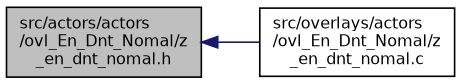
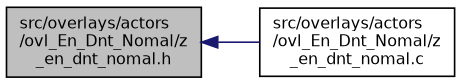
node "src/actors/actors /ovl_En_Dnt_Nomal/z _en_dnt_nomal.h": label "src/actors/actors /ovl_En_Dnt_Nomal/z _en_dnt_nomal.h" -> "src/overlays/actors /ovl_En_Dnt_Nomal/z _en_dnt_nomal.h"
